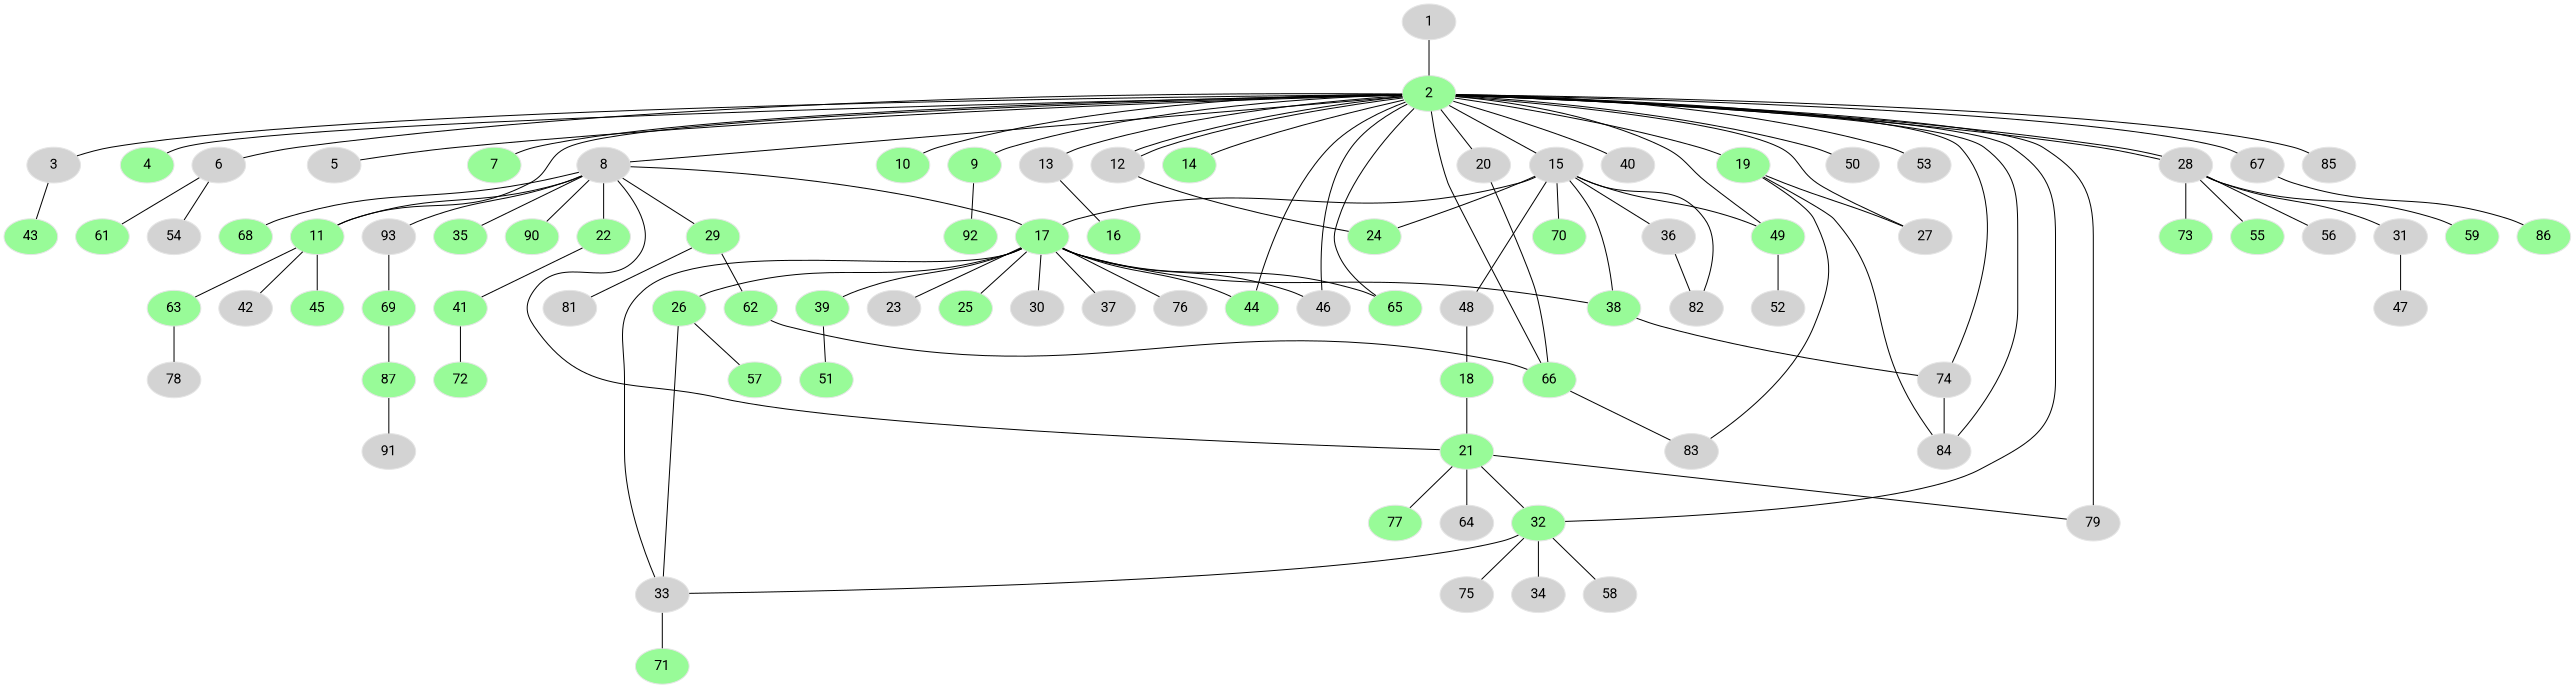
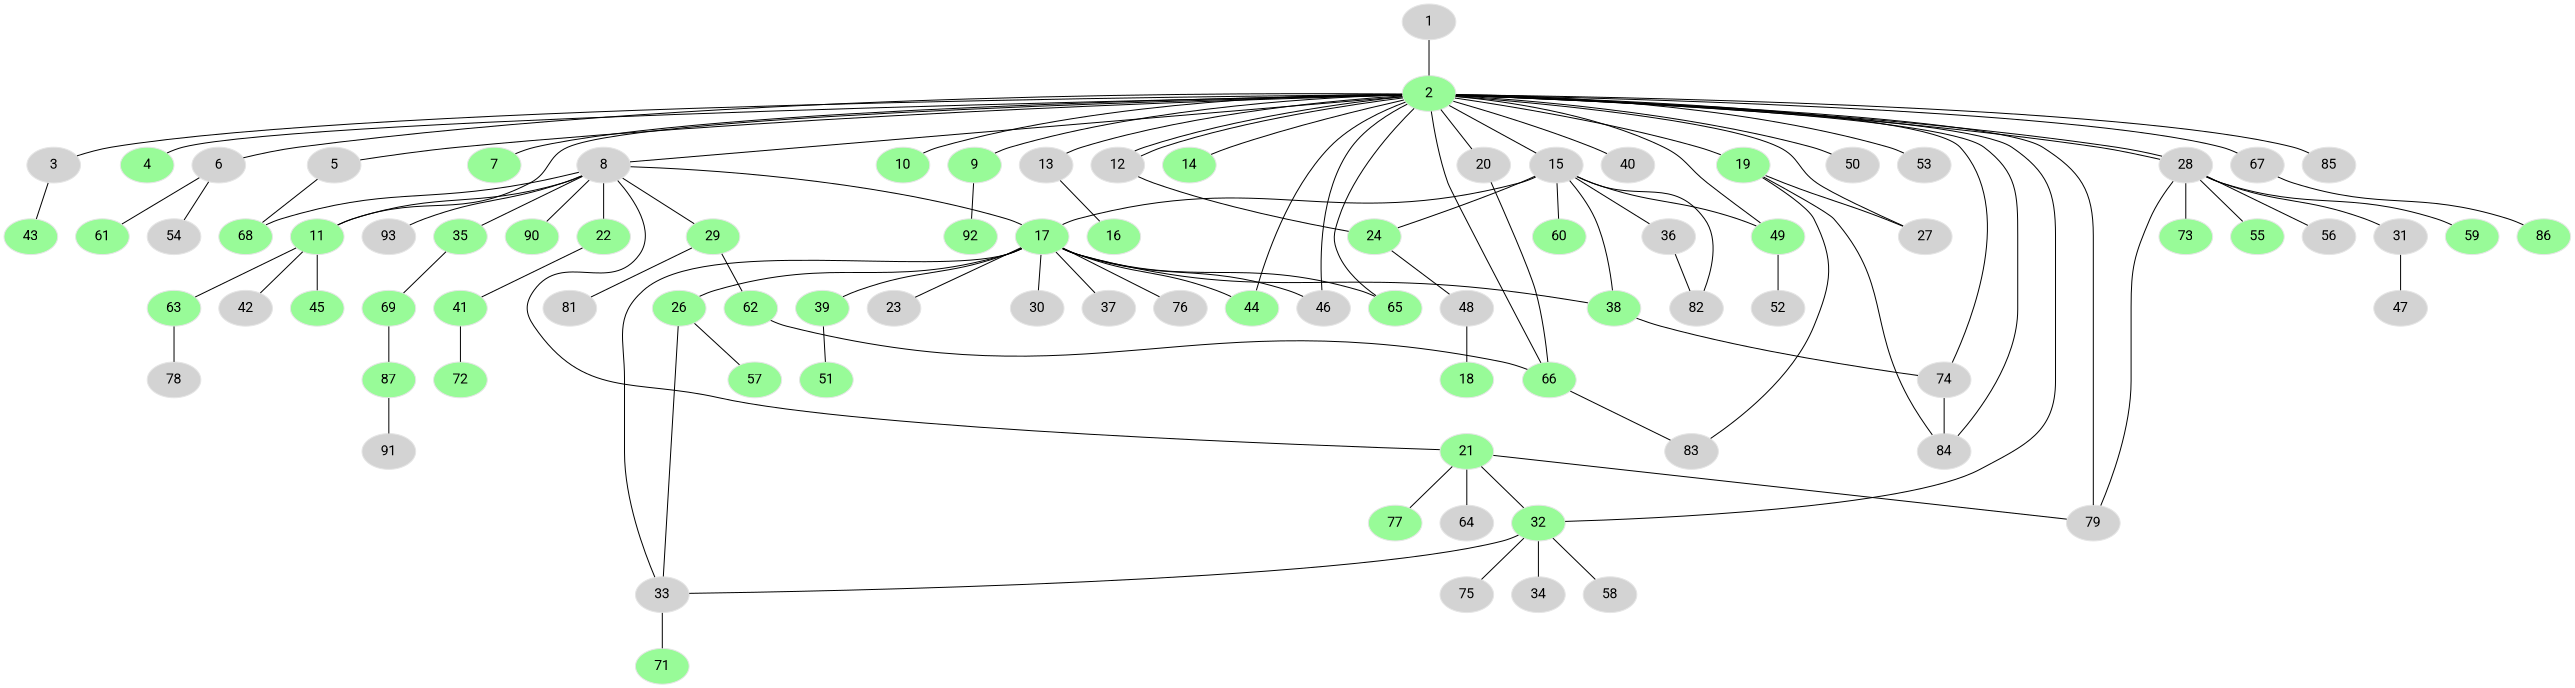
edge "5" -- "68": added
node "70": label "70" -> "60"
edge "15" -- "48": now "24" -- "48"
edge "93" -- "69": now "35" -- "69"
node "25": removed
edge "28" -- "79": added
edge "18" -- "21": removed
